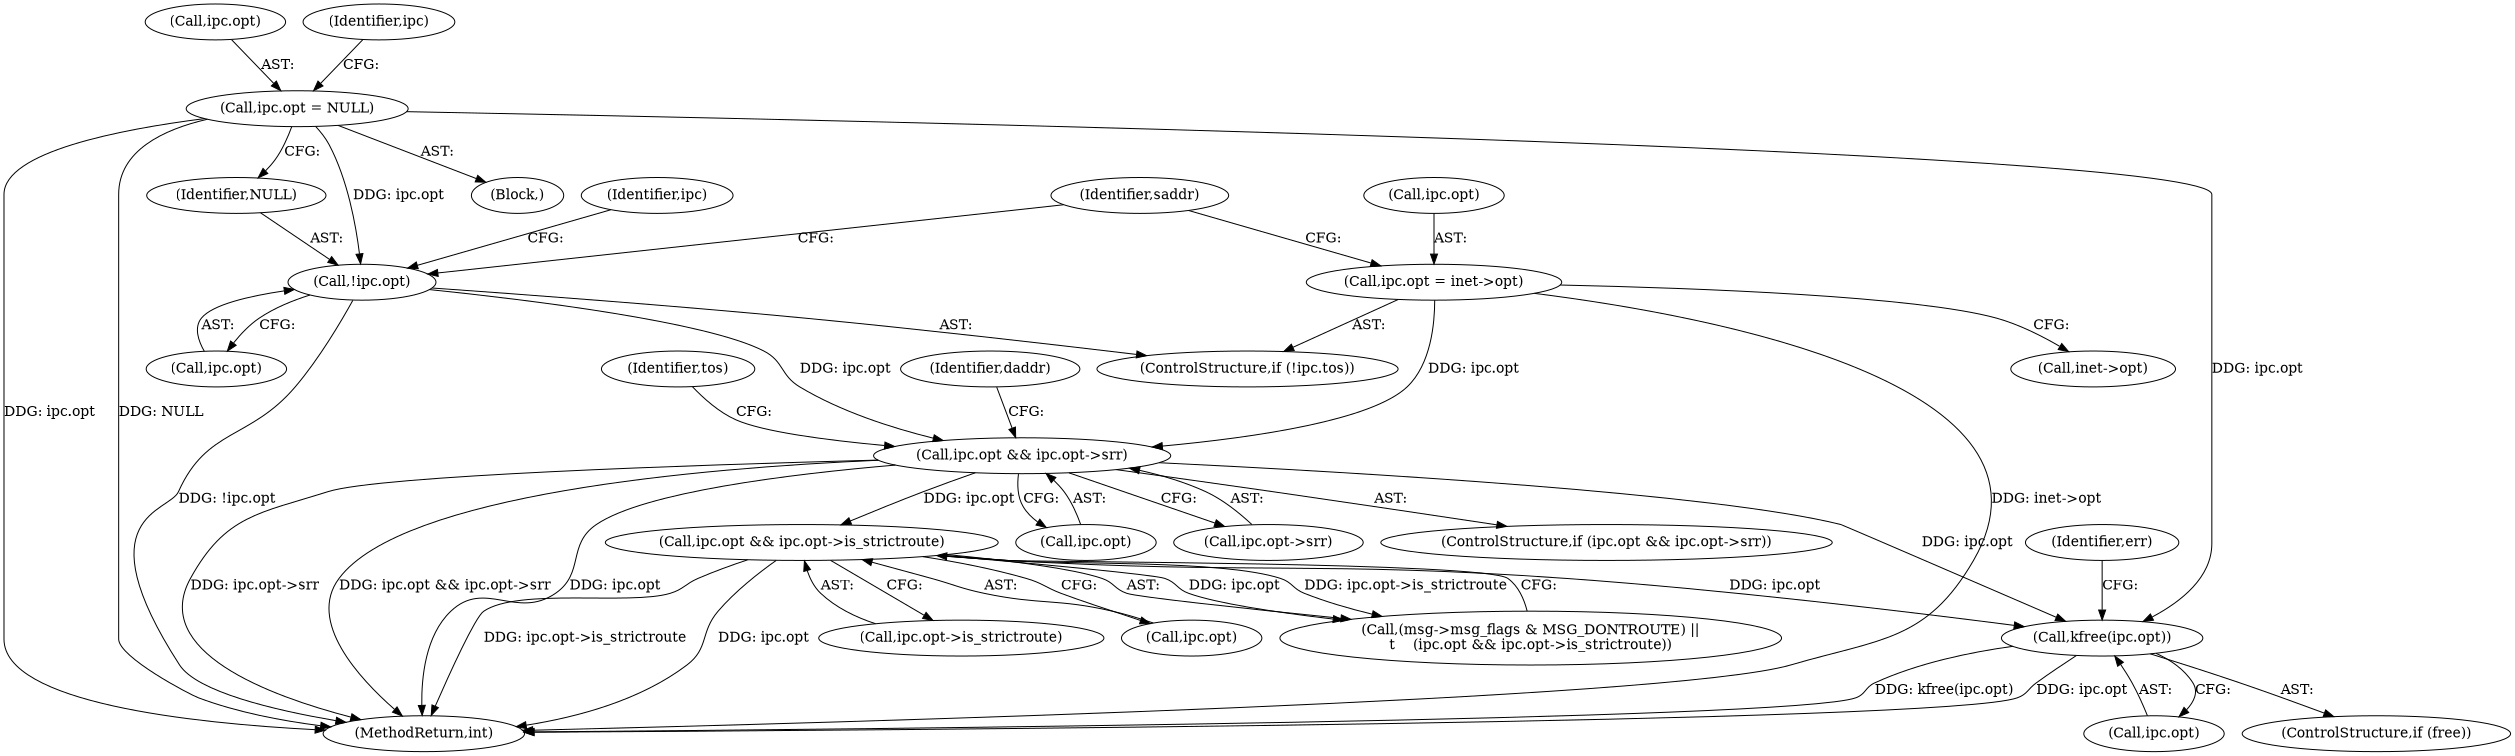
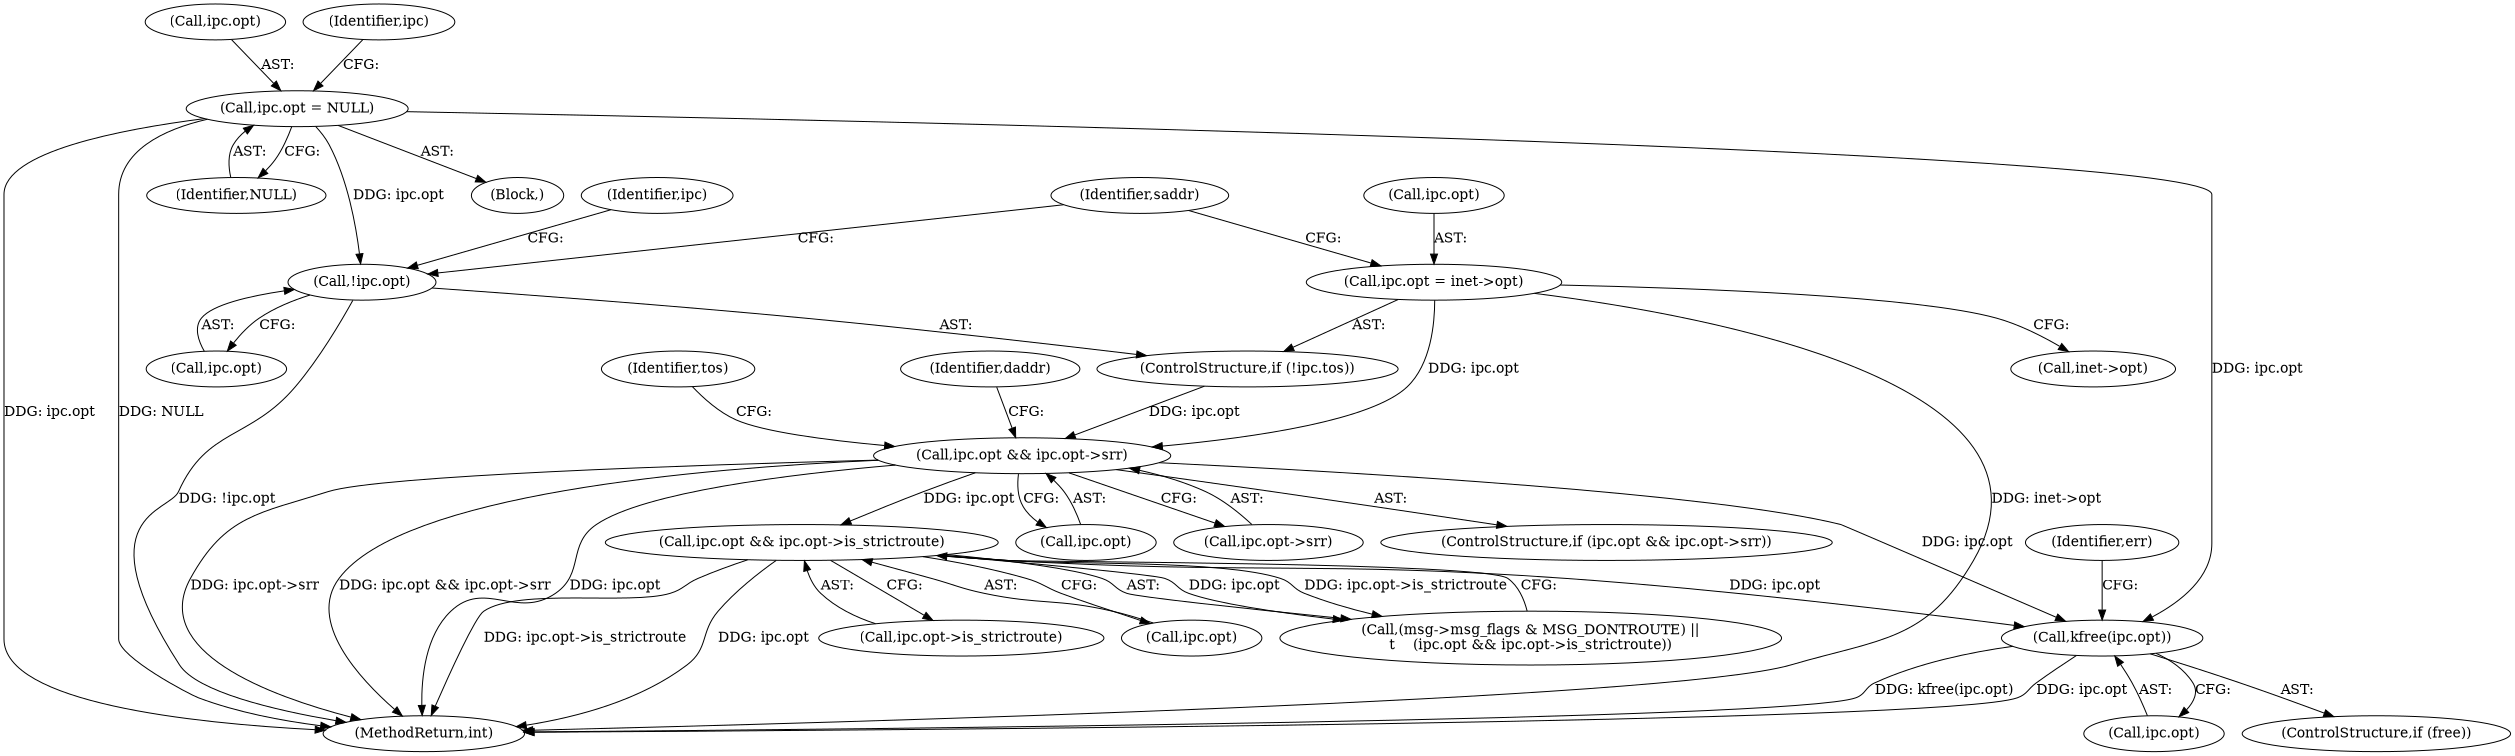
edge "(Identifier,NULL)" -> "(Call,!ipc.opt)": now "(Identifier,NULL)" -> "(Call,ipc.opt = NULL)"
edge "(Call,!ipc.opt)" -> "(Call,ipc.opt && ipc.opt->srr)": now "(ControlStructure,if (!ipc.tos))" -> "(Call,ipc.opt && ipc.opt->srr)"
